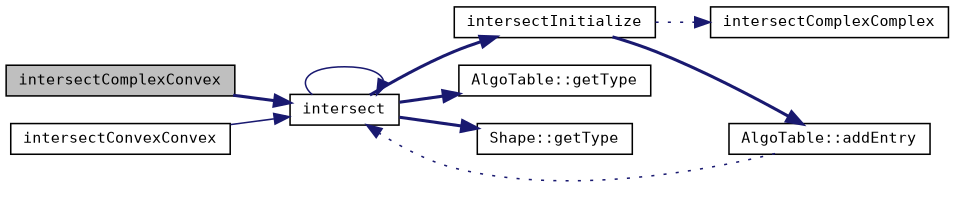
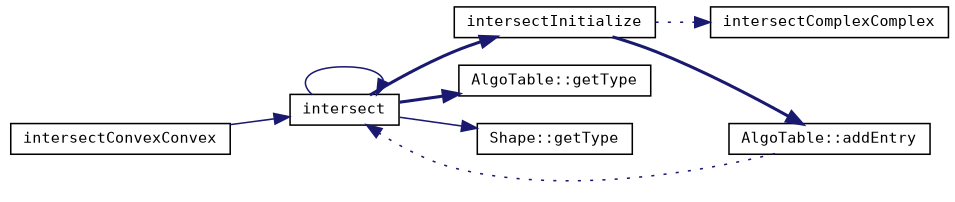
node "intersectComplexConvex": removed
edge "intersect" -> "Shape::getType": style bold -> solid
